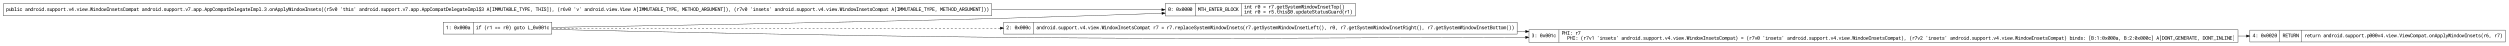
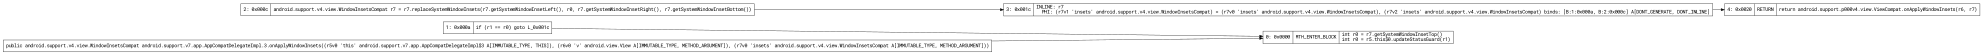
edge "1: 0x000a" -> "2: 0x000c": removed
node "3: 0x001c": text "PHI: r7" -> "INLINE: r7"
edge "1: 0x000a" -> "3: 0x001c": removed
